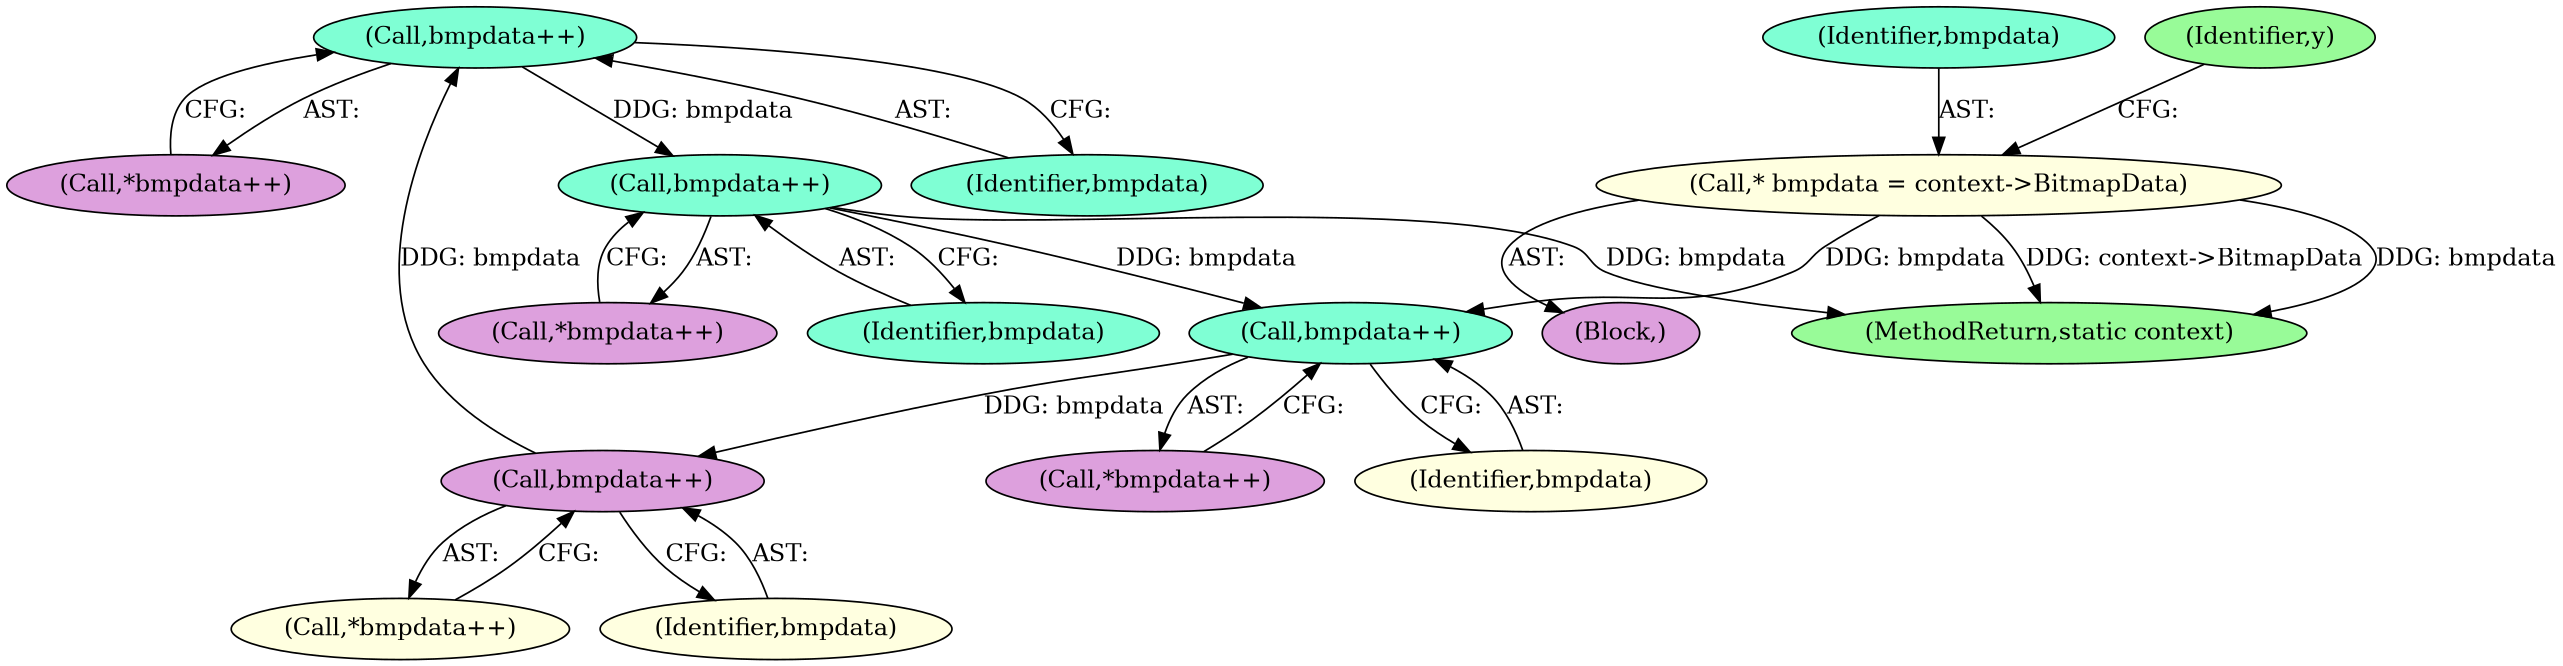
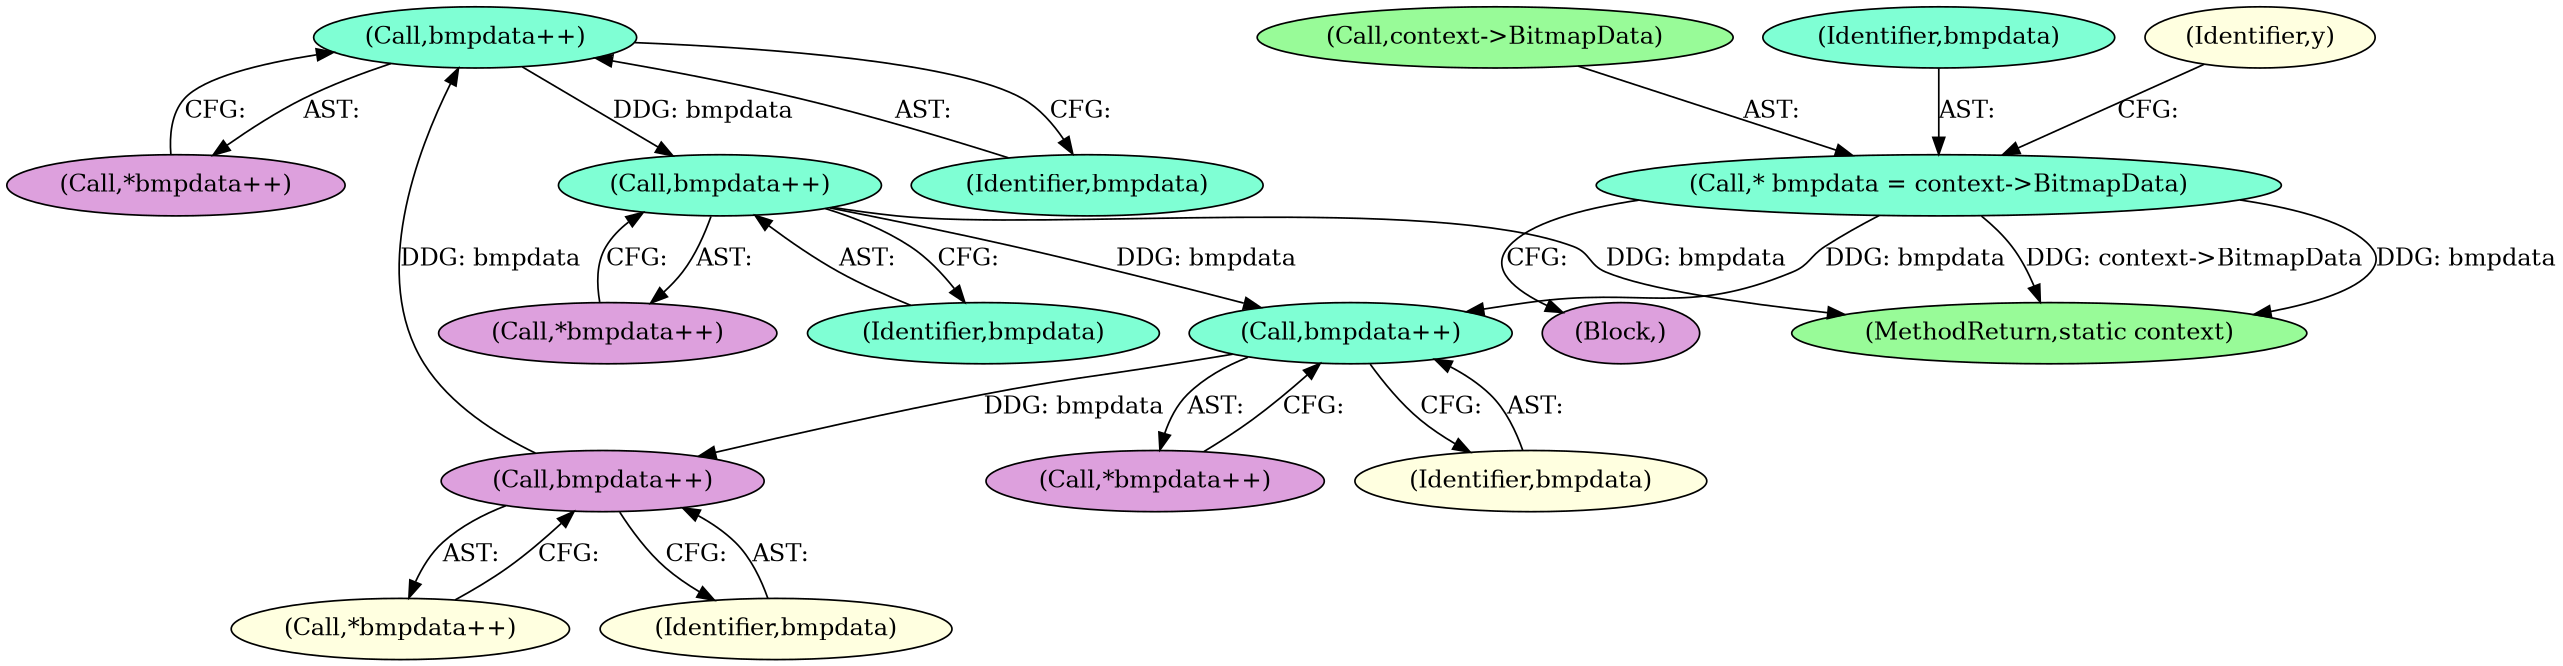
node "(Call,context->BitmapData)": added
node "(Identifier,y)": fillcolor palegreen -> lightyellow
node "(Call,* bmpdata = context->BitmapData)": fillcolor lightyellow -> aquamarine
edge "(Call,* bmpdata = context->BitmapData)" -> "(Block,)": label "AST: " -> "CFG: "
